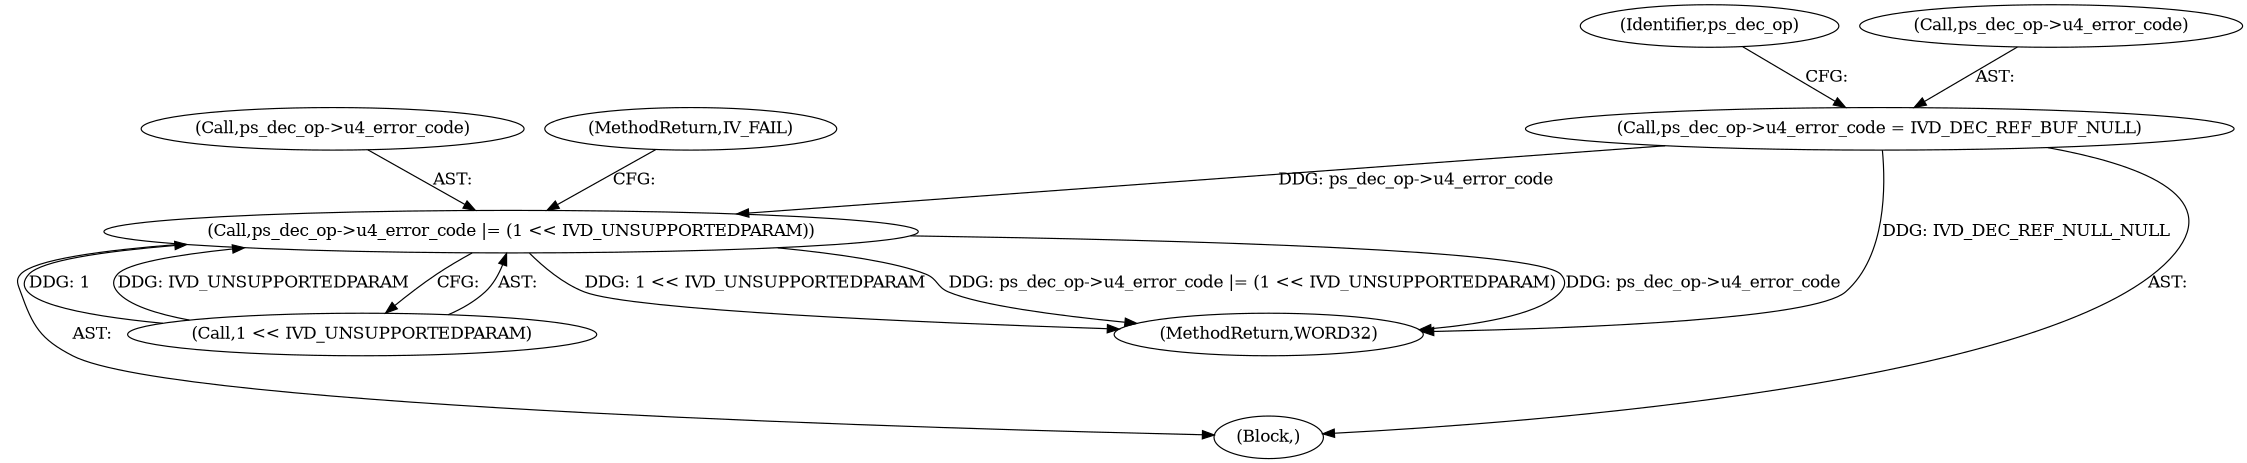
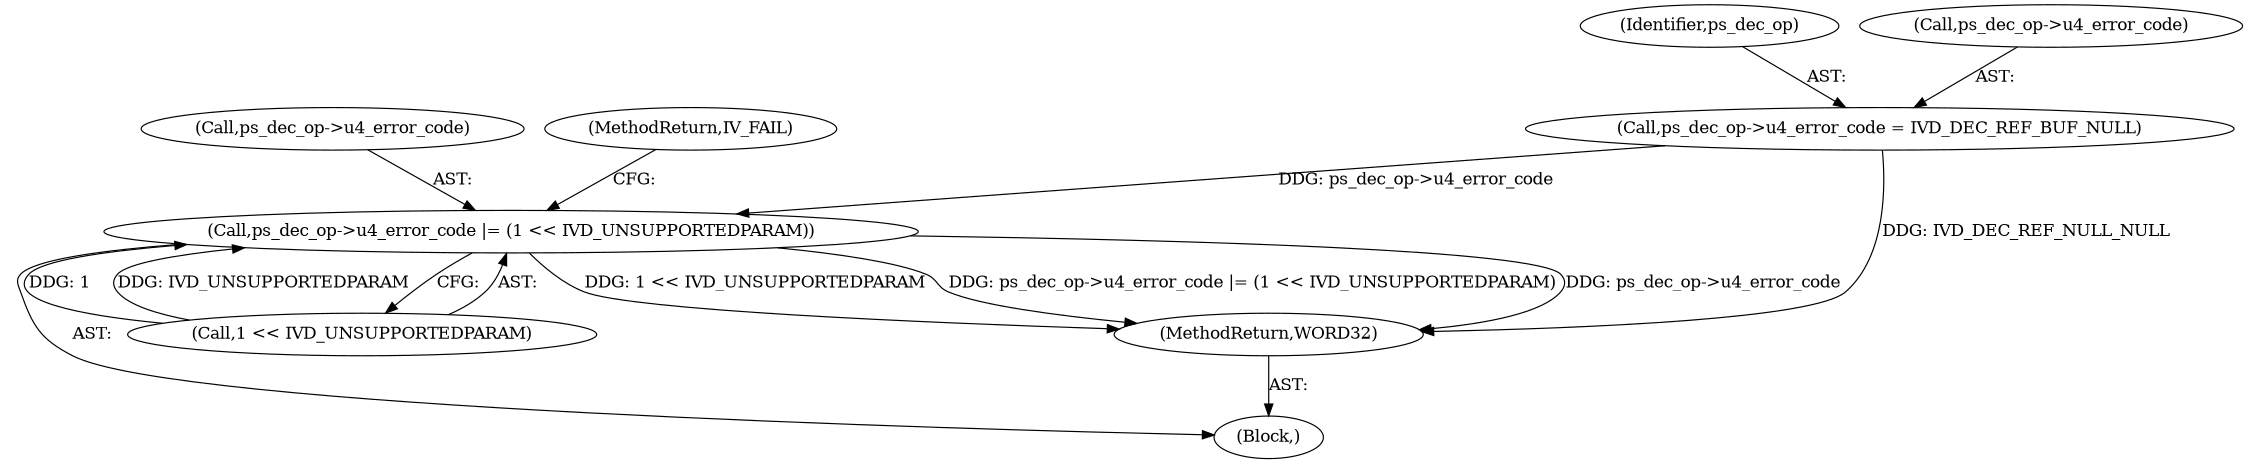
edge "(Identifier,ps_dec_op)" -> "(Call,ps_dec_op->u4_error_code = IVD_DEC_REF_BUF_NULL)": label "CFG: " -> "AST: "
edge "(Call,ps_dec_op->u4_error_code = IVD_DEC_REF_BUF_NULL)" -> "(Block,)": now "(MethodReturn,WORD32)" -> "(Block,)"
